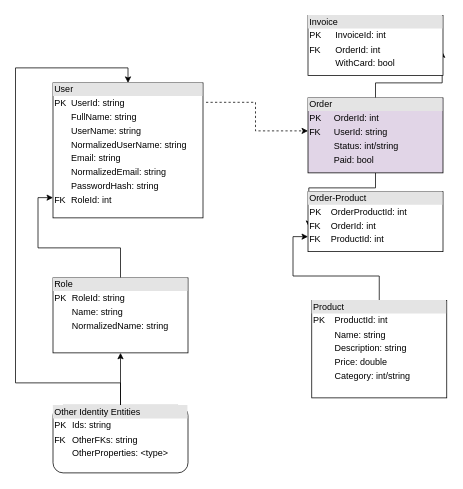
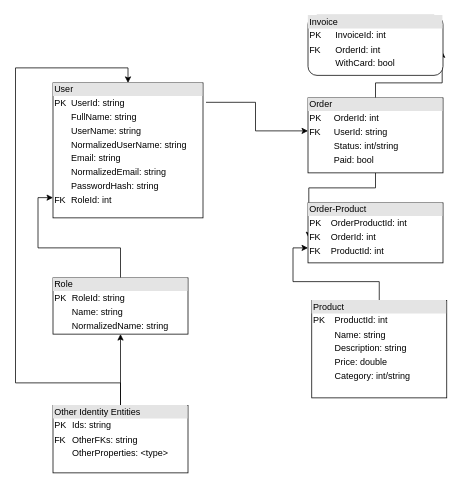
node "Invoice PK InvoiceId: int FK OrderId: int WithCard: bool": shape rectangle -> rounded rectangle
edge "User PK UserId: string FullName: string UserName: string NormalizedUserName: string Email: string NormalizedEmail: string PasswordHash: string FK RoleId: int" -> "Order PK OrderId: int FK UserId: string Status: int/string Paid: bool": style dashed -> solid
node "Order PK OrderId: int FK UserId: string Status: int/string Paid: bool": fillcolor #e1d5e7 -> #ffffff
node "Order-Product PK OrderProductId: int FK OrderId: int FK ProductId: int": moved (375, 222) -> (375, 233)
node "Role PK RoleId: string Name: string NormalizedName: string": size 135x75 -> 135x56
node "Other Identity Entities PK Ids: string FK OtherFKs: string OtherProperties: <type>": shape rounded rectangle -> rectangle
